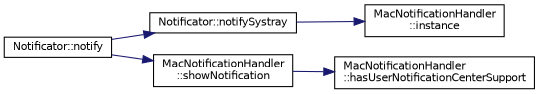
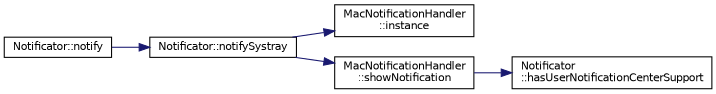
edge "Notificator::notify" -> "MacNotificationHandler ::showNotification": now "Notificator::notifySystray" -> "MacNotificationHandler ::showNotification"
node "MacNotificationHandler ::hasUserNotificationCenterSupport": label "MacNotificationHandler ::hasUserNotificationCenterSupport" -> "Notificator ::hasUserNotificationCenterSupport"
